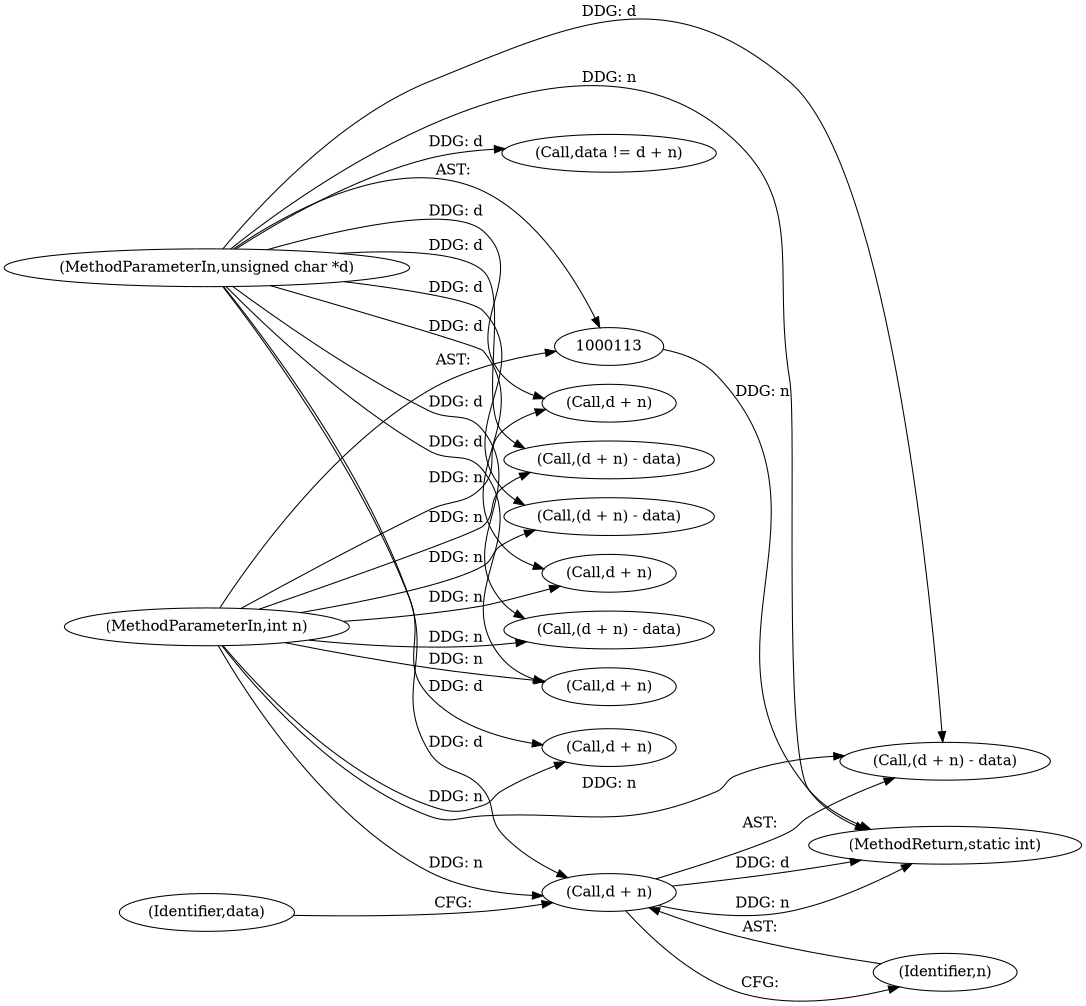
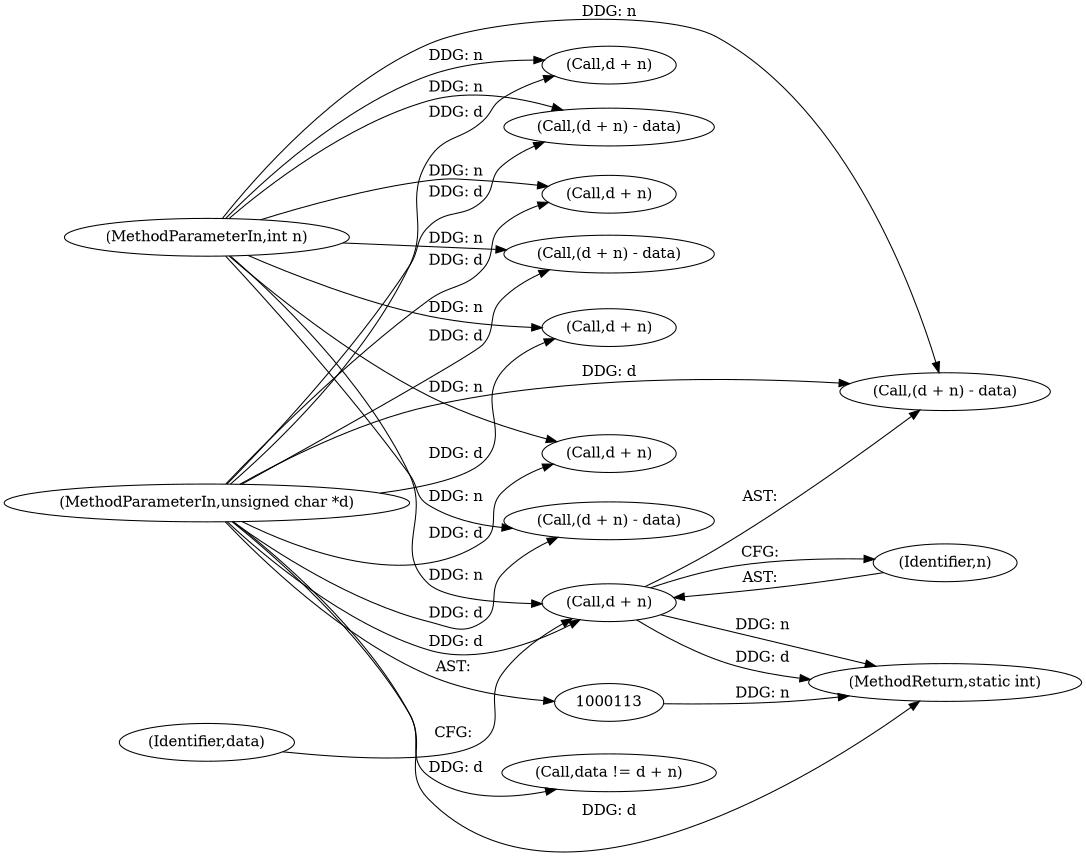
edge "(MethodParameterIn,unsigned char *d)" -> "(MethodReturn,static int)": label "DDG: n" -> "DDG: d"
edge "(MethodParameterIn,int n)" -> "1000113": removed, label "AST:"
